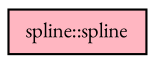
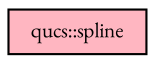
node "spline::spline": label "spline::spline" -> "qucs::spline"
